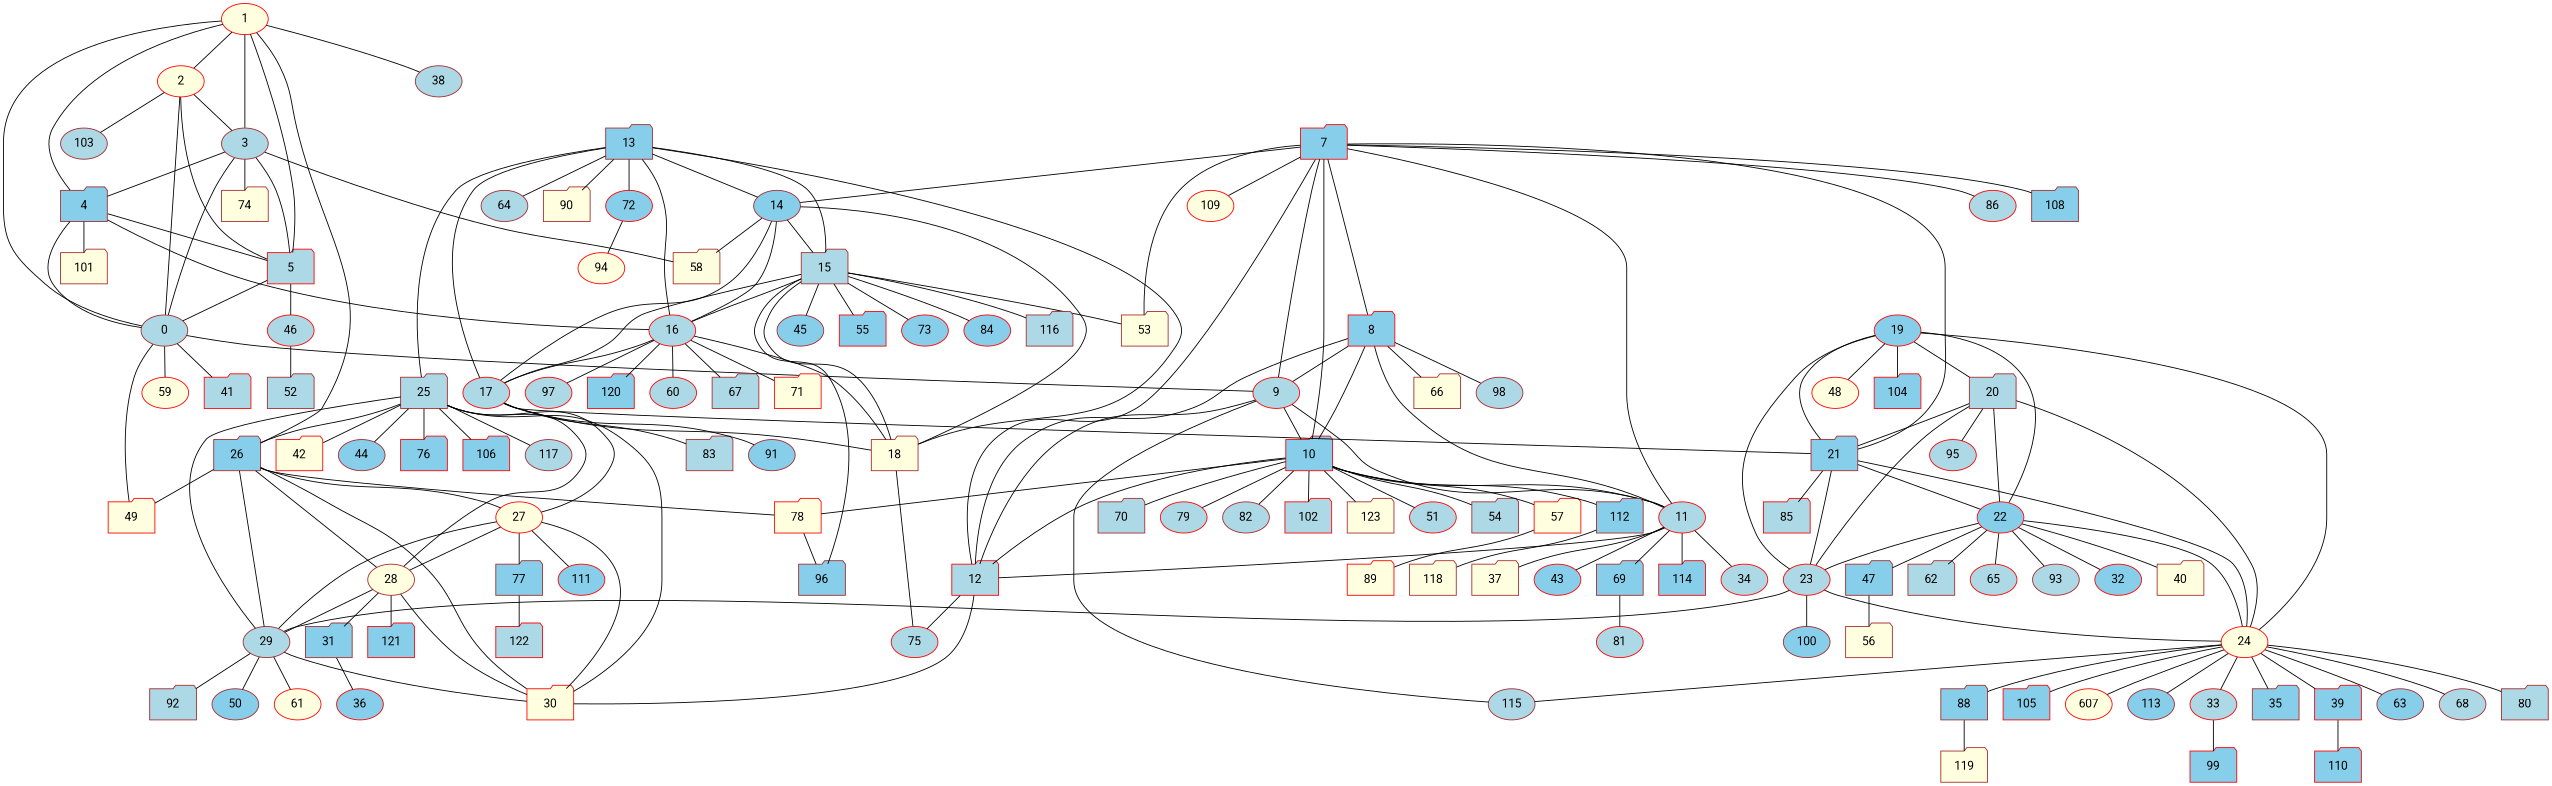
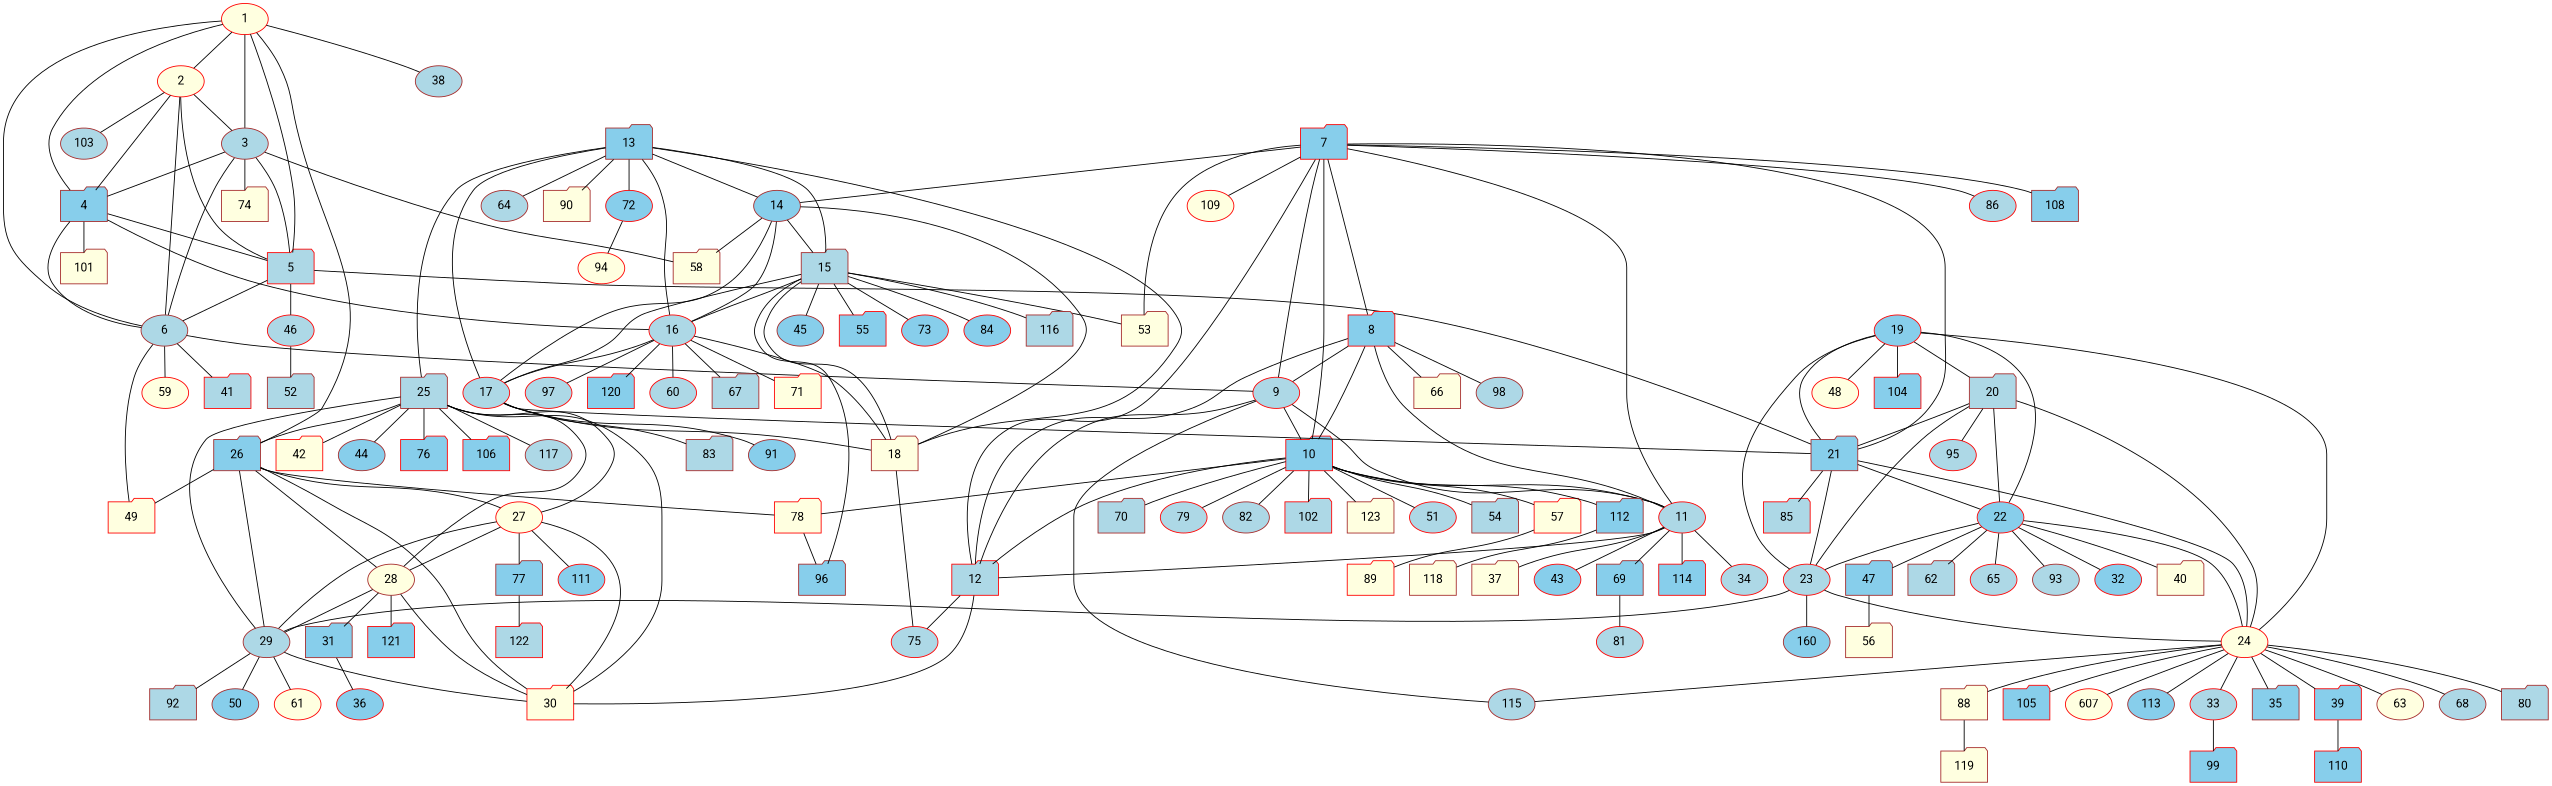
edge "2" -- "4": added
edge "5" -- "21": added
node "0": label "0" -> "6"
node "100": label "100" -> "160"
node "88": fillcolor skyblue -> lightyellow
node "63": fillcolor skyblue -> lightyellow
